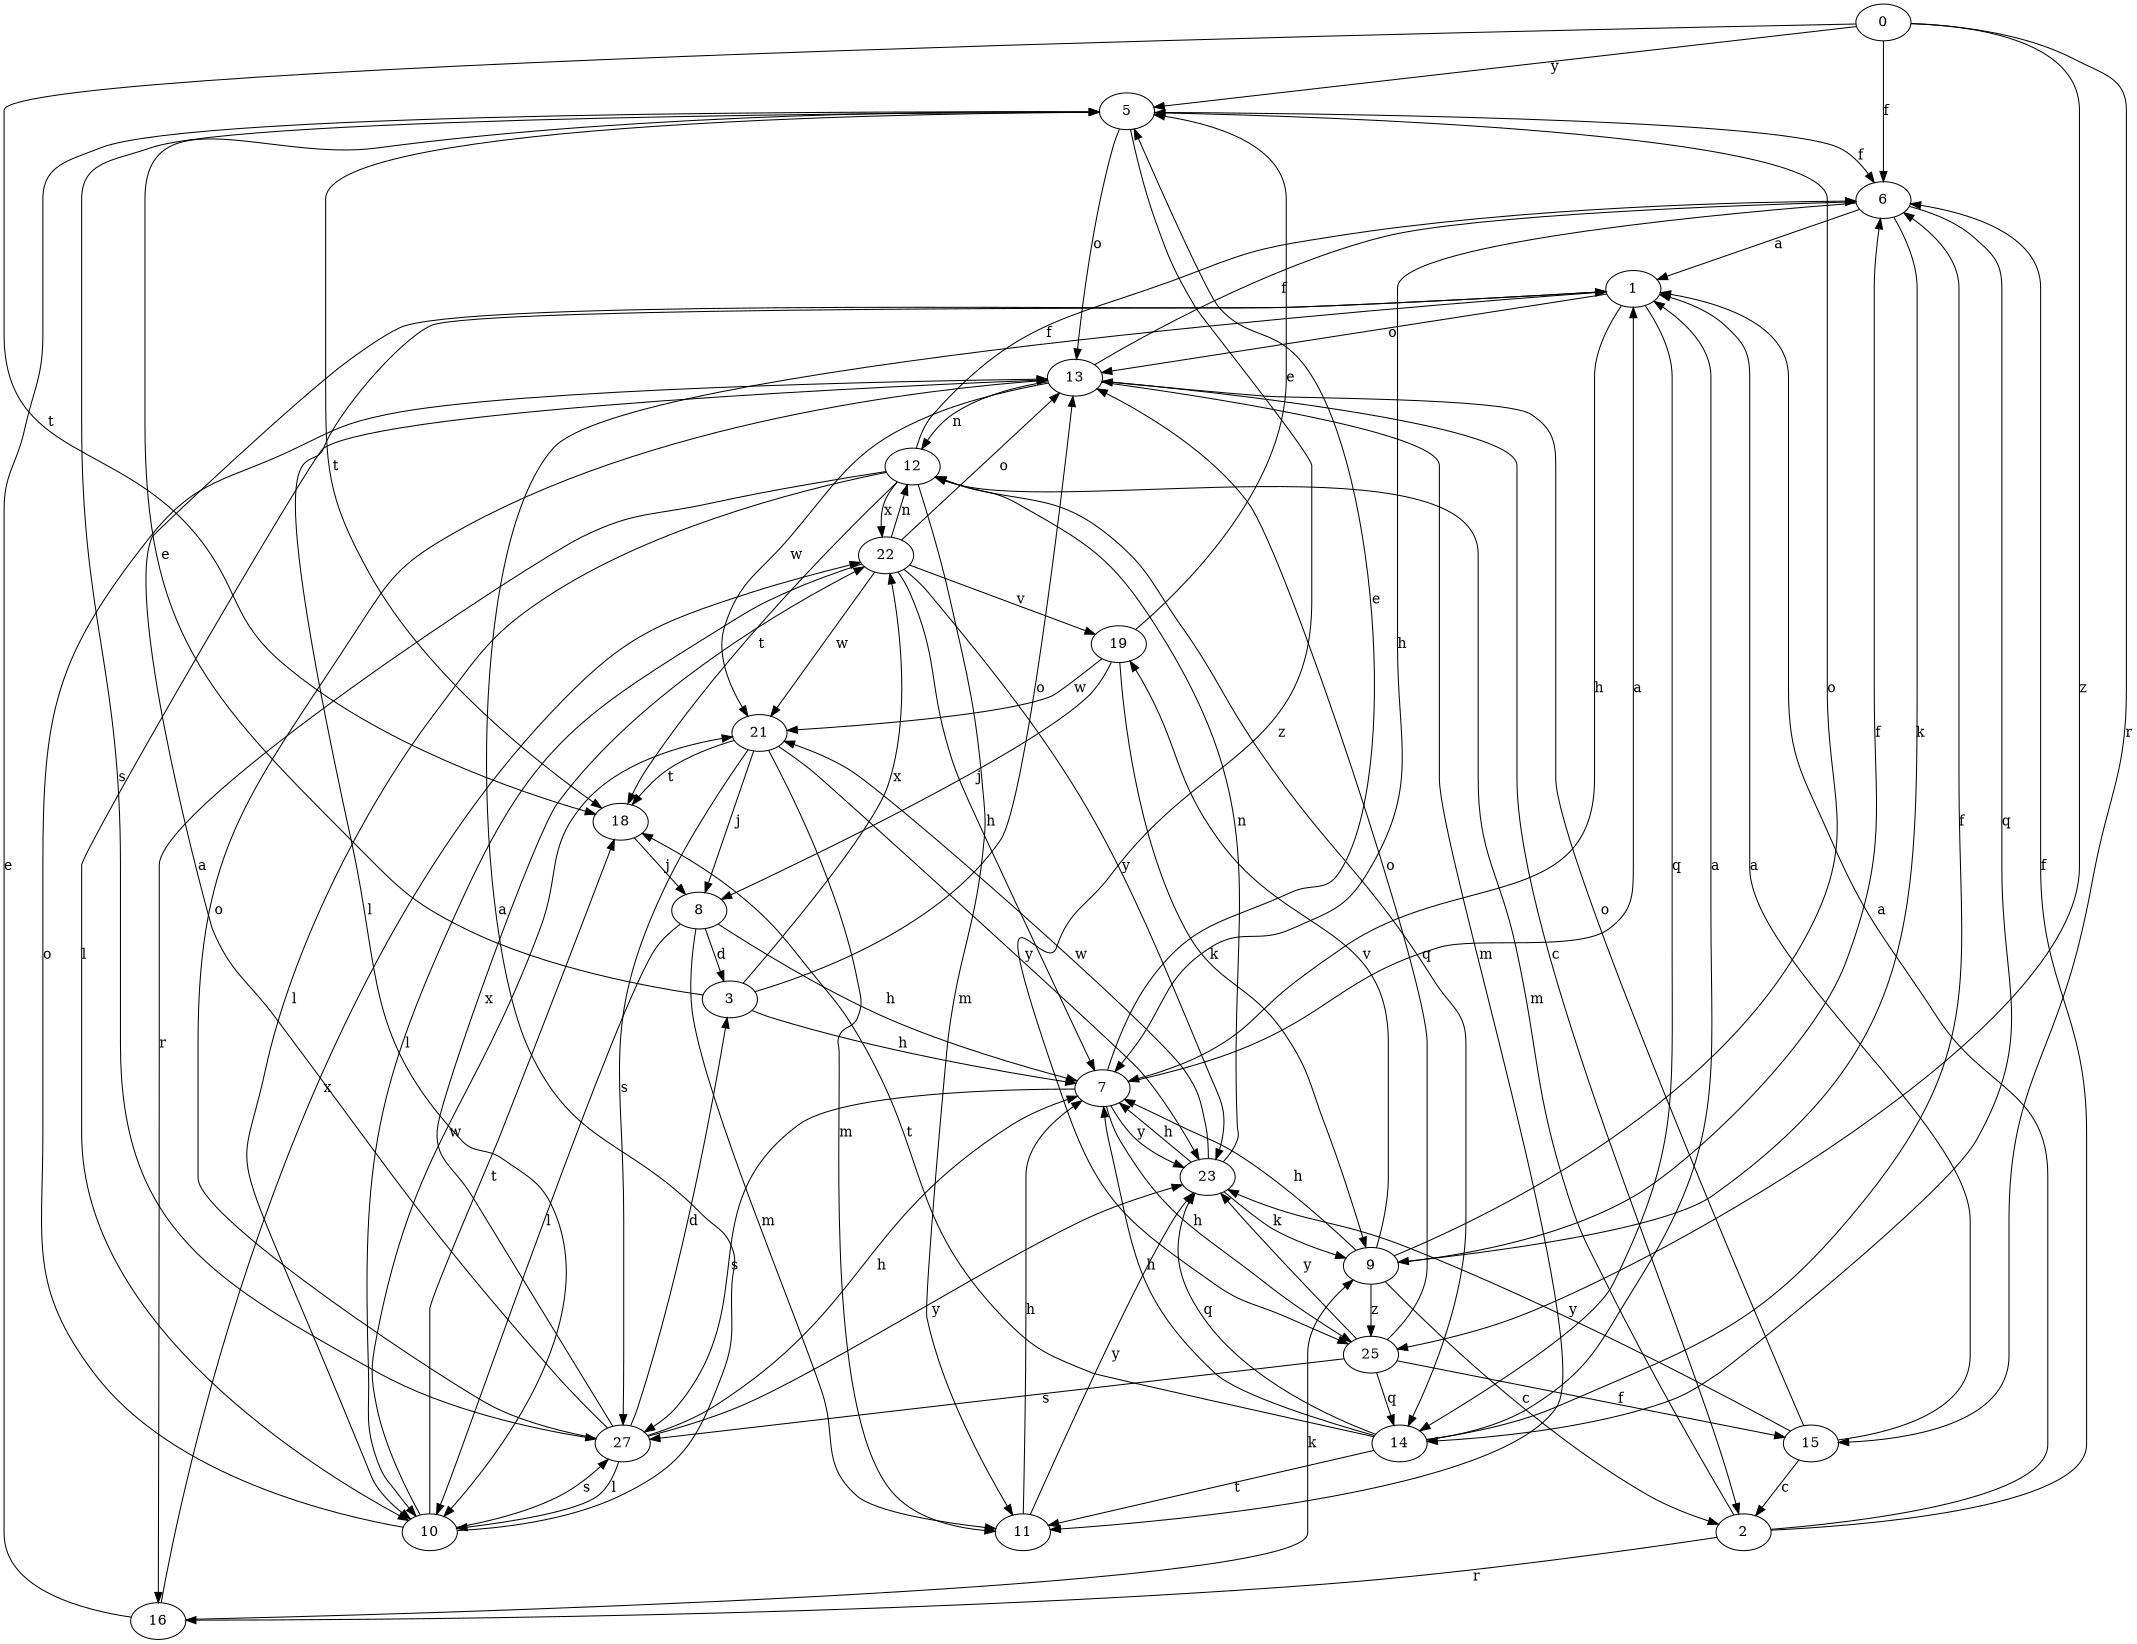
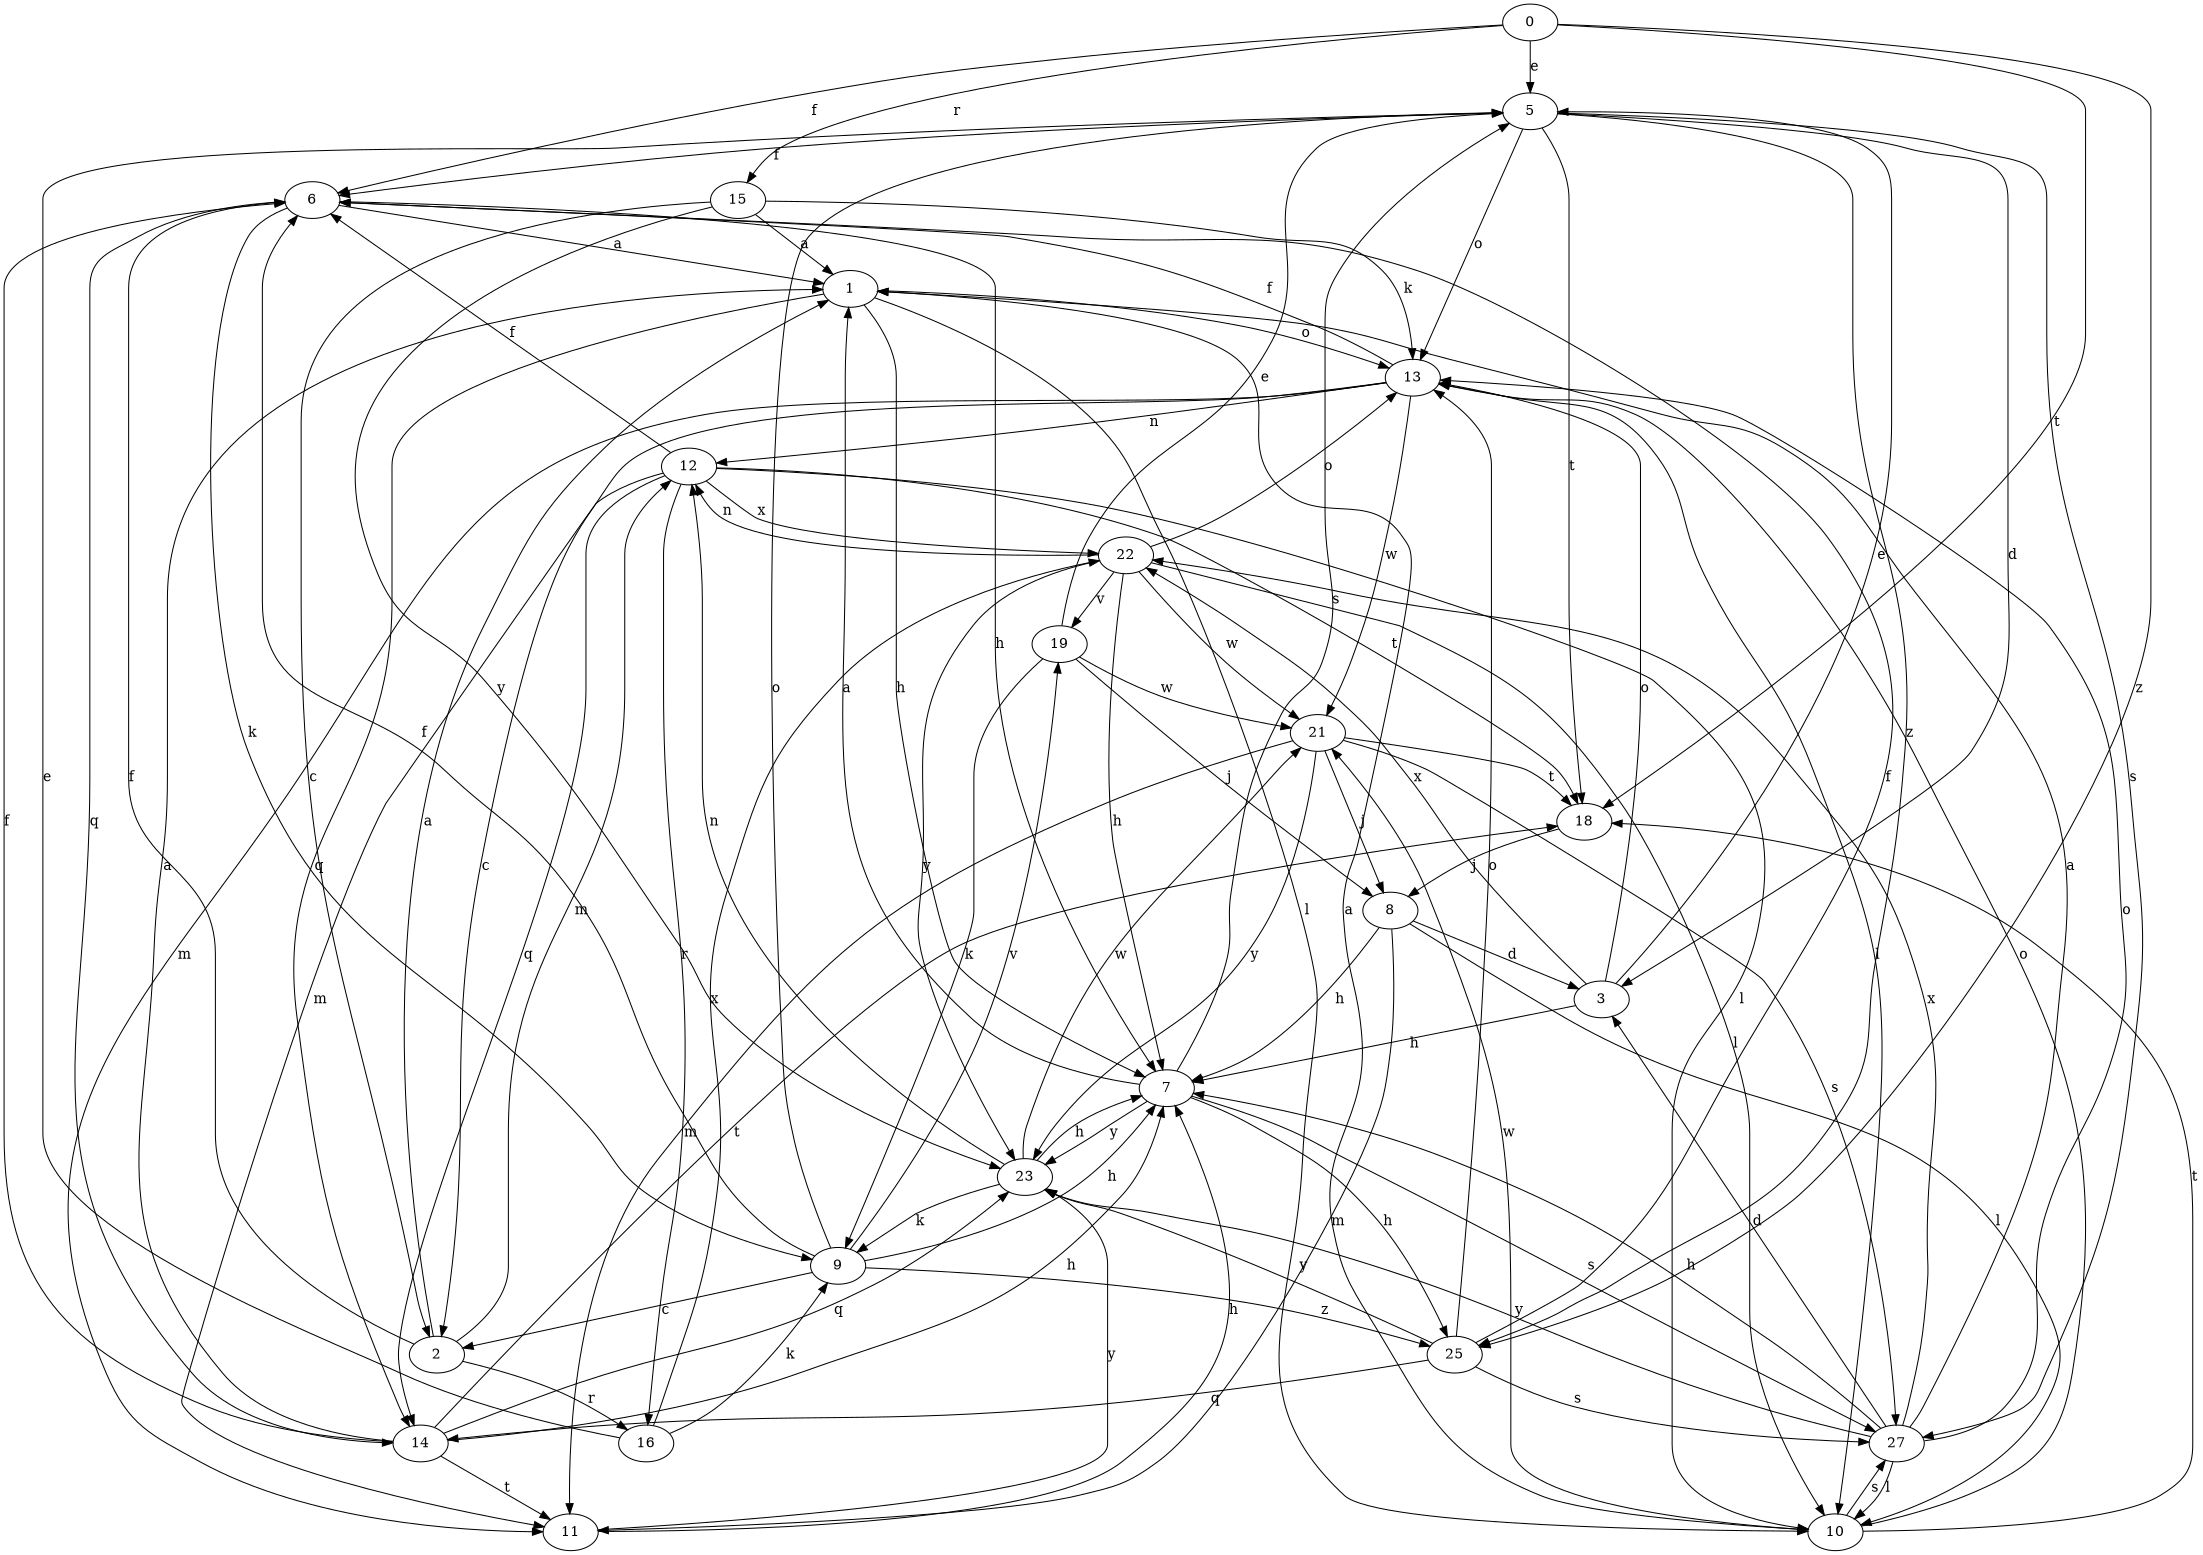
edge "0" -> "5": label "y" -> "e"
edge "5" -> "3": added, label "d"
edge "7" -> "5": label "e" -> "s"
edge "15" -> "13": label "o" -> "k"
edge "25" -> "15": now "25" -> "6"
